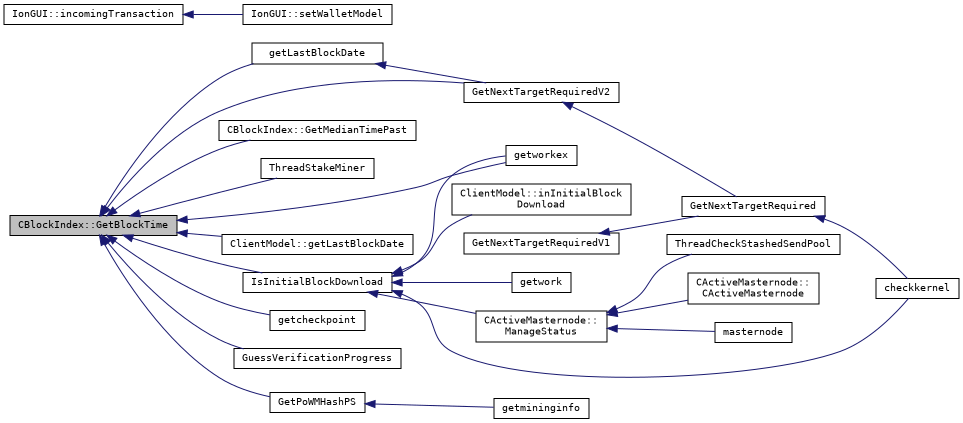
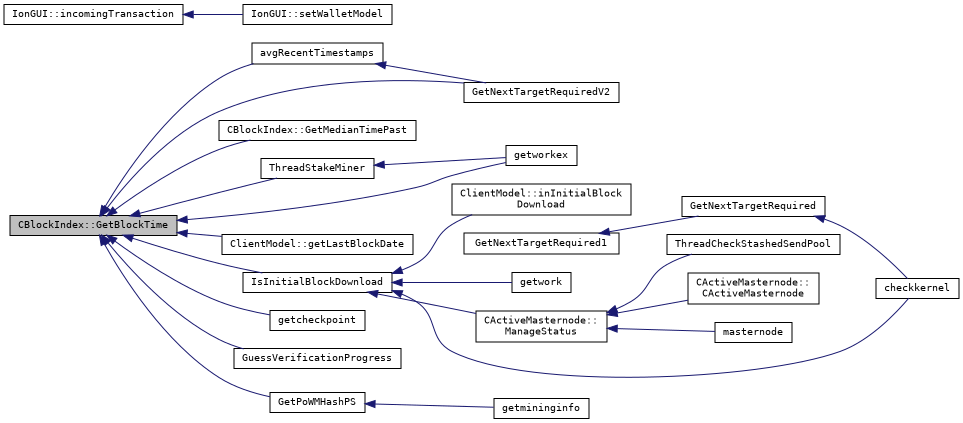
node "getLastBlockDate": label "getLastBlockDate" -> "avgRecentTimestamps"
edge "GetNextTargetRequired" -> "GetNextTargetRequiredV2": removed
edge "getworkex" -> "IsInitialBlockDownload": now "getworkex" -> "ThreadStakeMiner"
node "GetNextTargetRequiredV1": label "GetNextTargetRequiredV1" -> "GetNextTargetRequired1"
